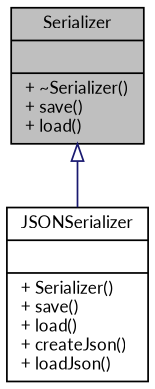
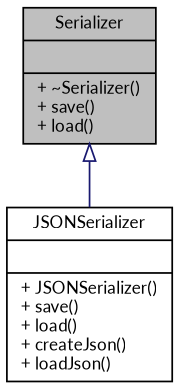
node "JSONSerializer": text "+ Serializer()" -> "+ JSONSerializer()"
